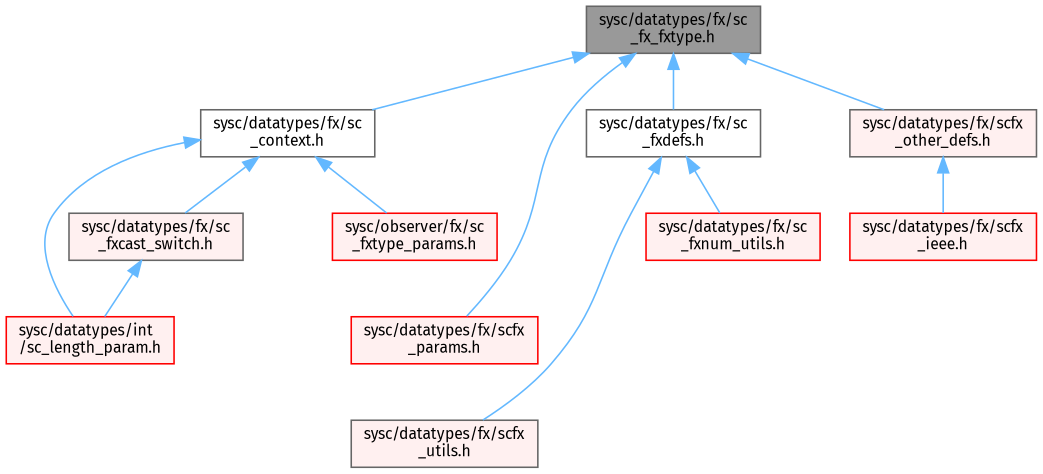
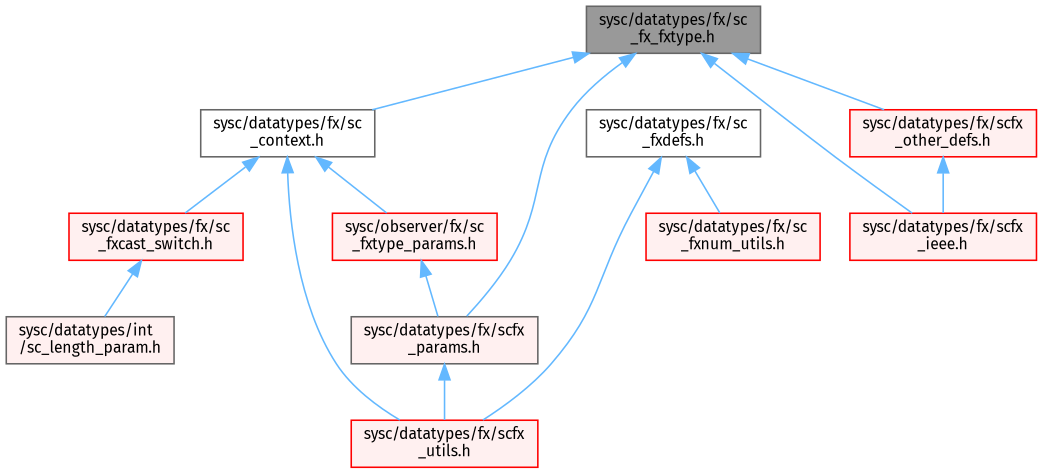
edge "sysc/datatypes/fx/sc _fxdefs.h" -> "sysc/datatypes/fx/sc _fx_fxtype.h": now "sysc/datatypes/fx/scfx _ieee.h" -> "sysc/datatypes/fx/sc _fx_fxtype.h"
node "sysc/datatypes/fx/scfx _other_defs.h": color grey40 -> red
edge "sysc/datatypes/int /sc_length_param.h" -> "sysc/datatypes/fx/sc _context.h": now "sysc/datatypes/fx/scfx _utils.h" -> "sysc/datatypes/fx/sc _context.h"
node "sysc/datatypes/fx/sc _fxcast_switch.h": color grey40 -> red
edge "sysc/datatypes/fx/scfx _params.h" -> "sysc/observer/fx/sc _fxtype_params.h": added
node "sysc/datatypes/int /sc_length_param.h": color red -> grey40
node "sysc/datatypes/fx/scfx _params.h": color red -> grey40
edge "sysc/datatypes/fx/scfx _utils.h" -> "sysc/datatypes/fx/scfx _params.h": added
node "sysc/datatypes/fx/scfx _utils.h": color grey40 -> red
